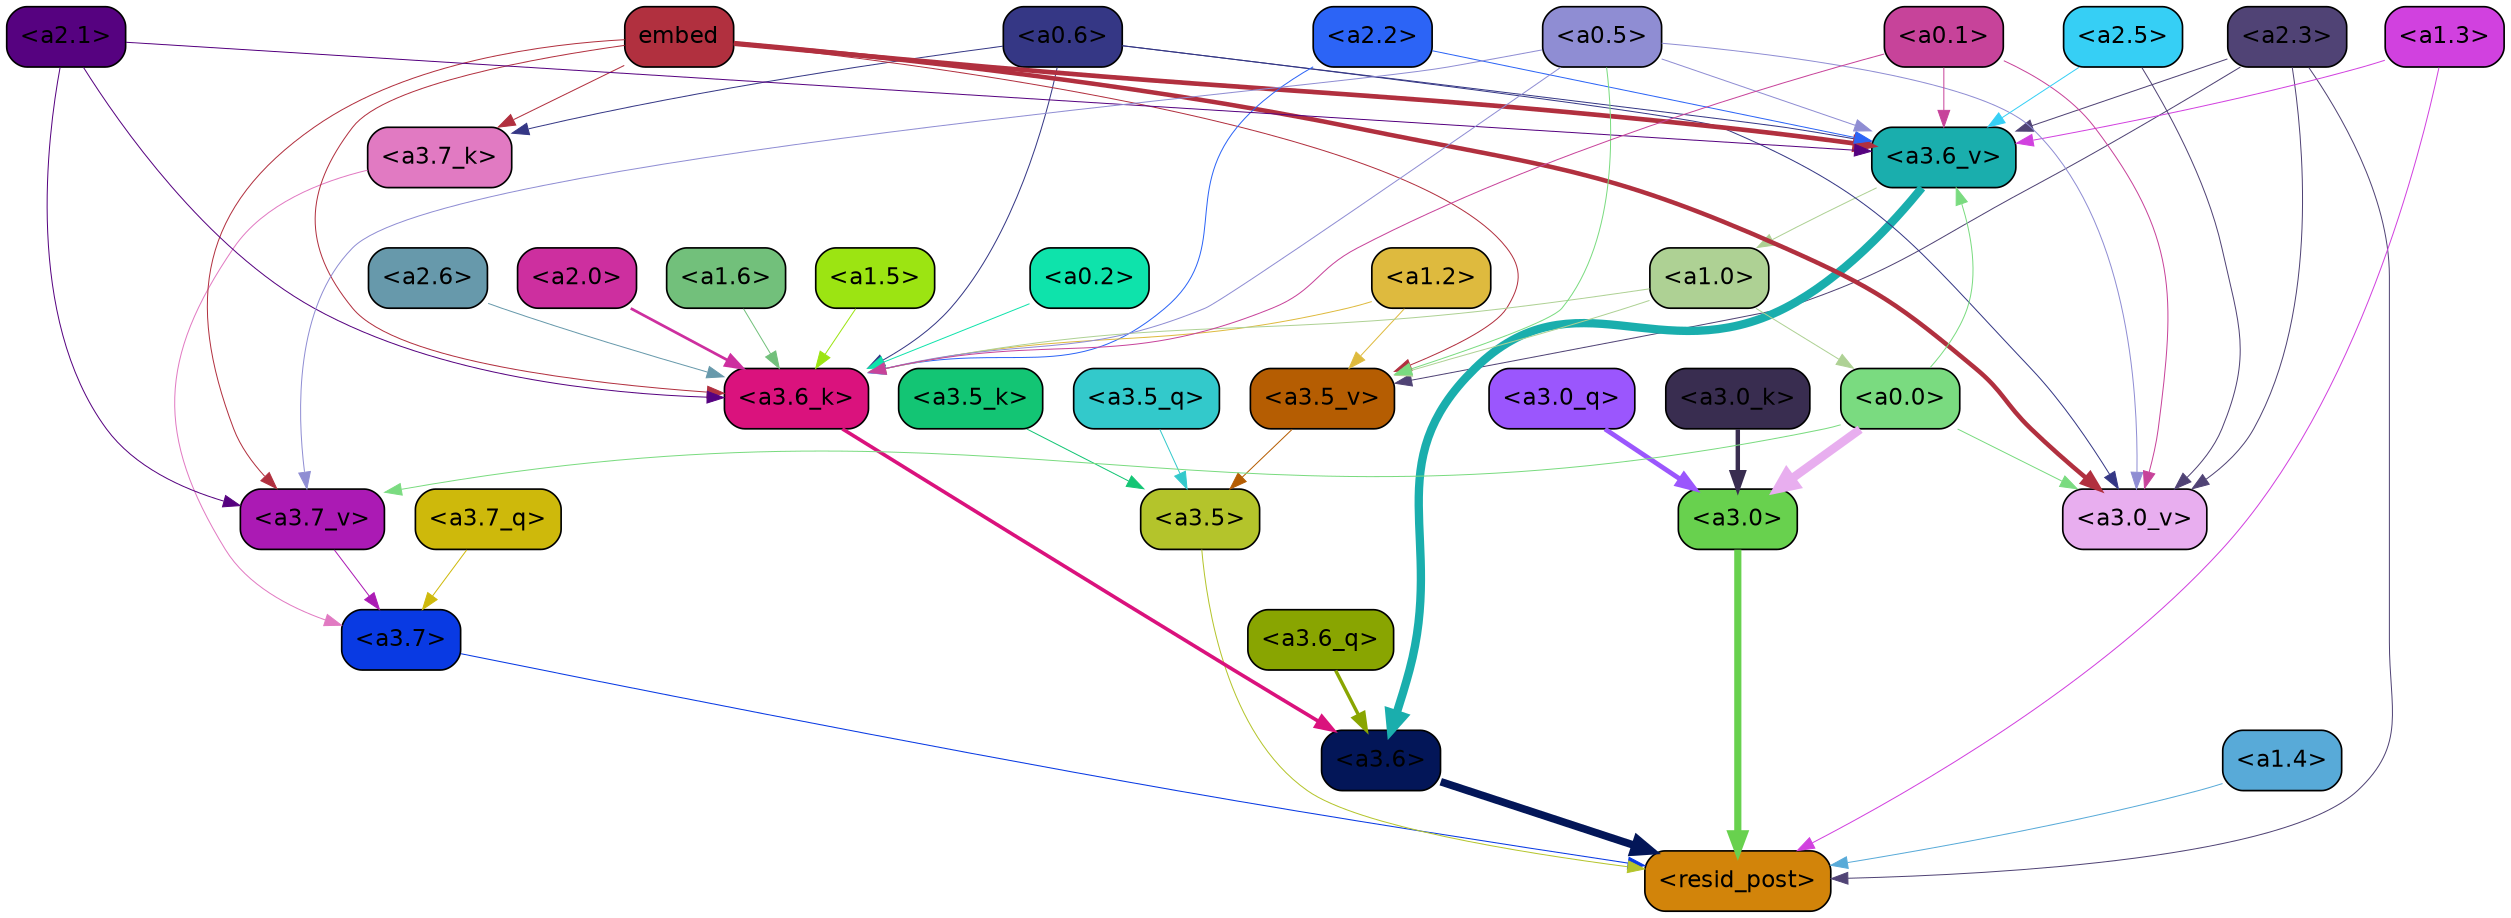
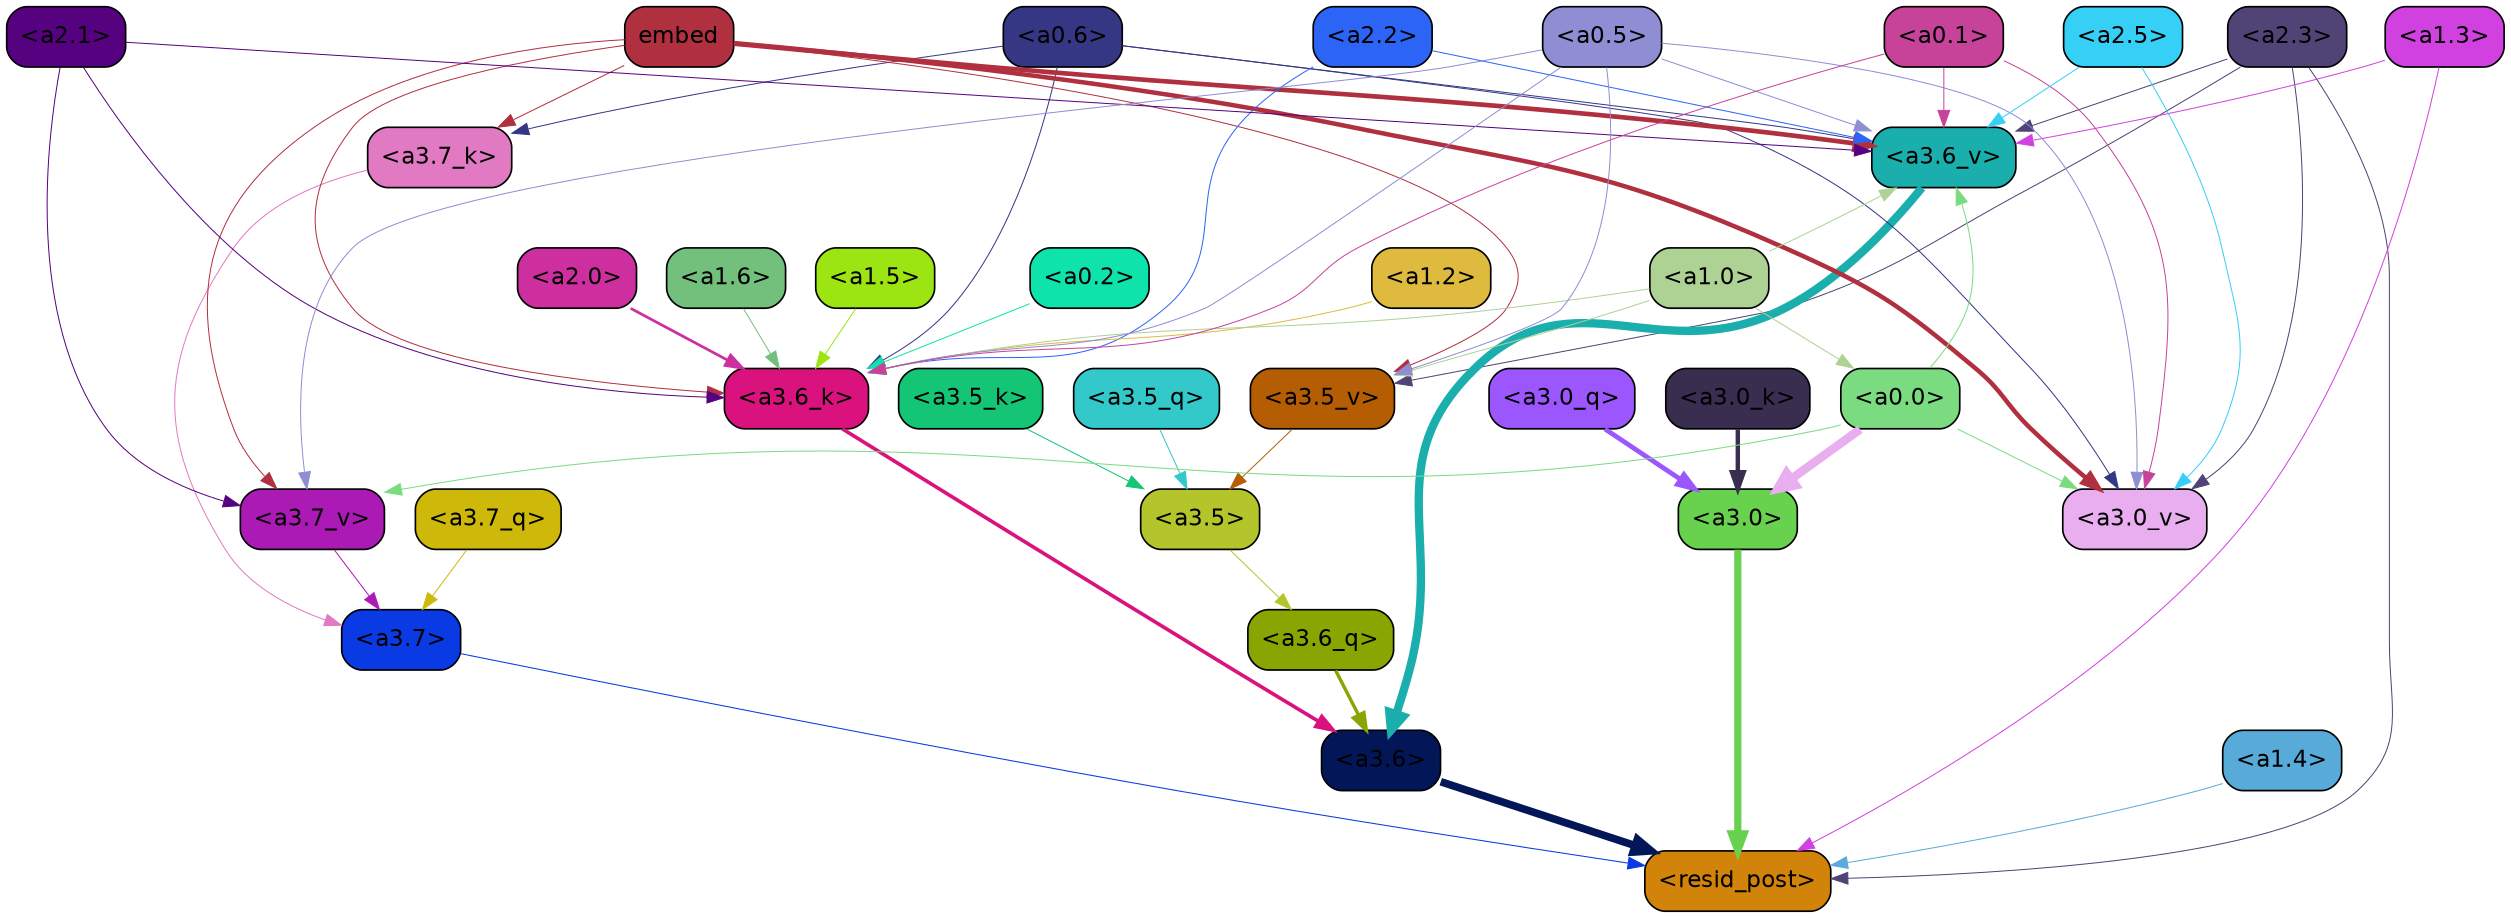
edge "<a3.6_v>" -> "<a1.0>": reversed
edge "<a0.5>" -> "<a3.5_v>": color #7adb80 -> #8f8dd3
edge "<a2.5>" -> "<a3.0_v>": color #504375 -> #36cff5
node "<a2.6>": removed
edge "<a1.2>" -> "<a3.5_v>": removed
edge "<a3.5>" -> "<resid_post>": now "<a3.5>" -> "<a3.6_q>"
